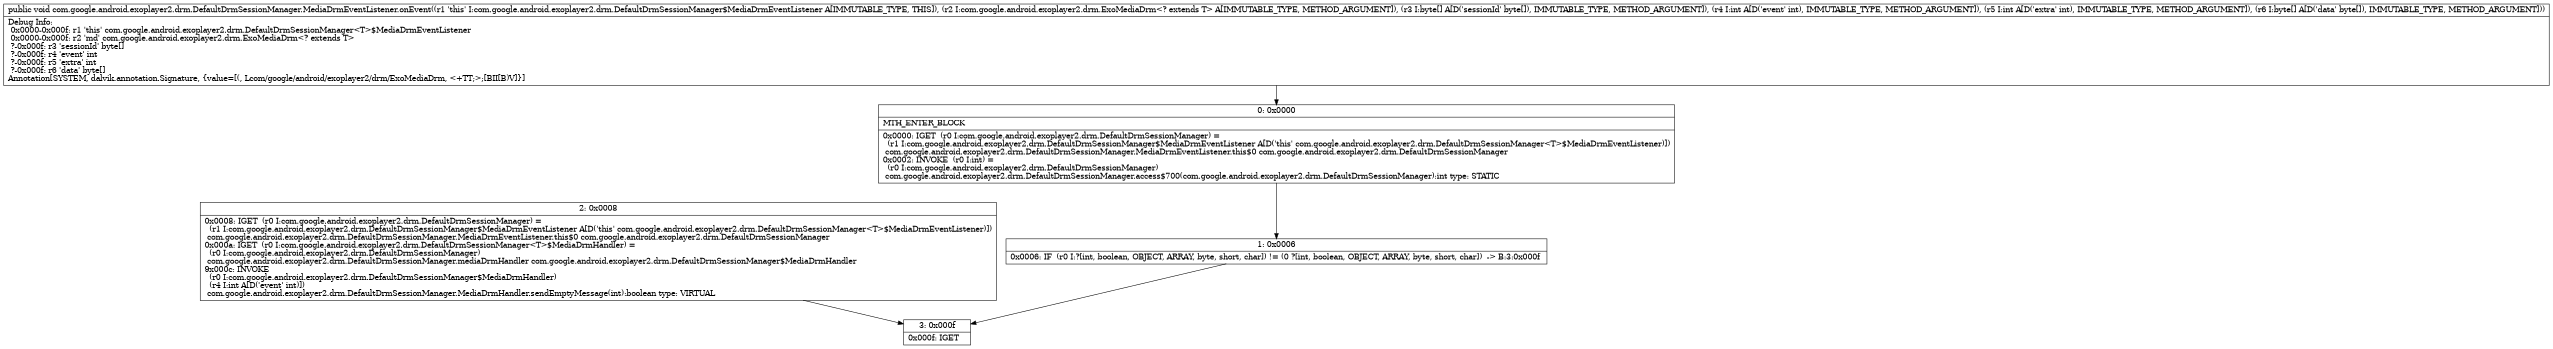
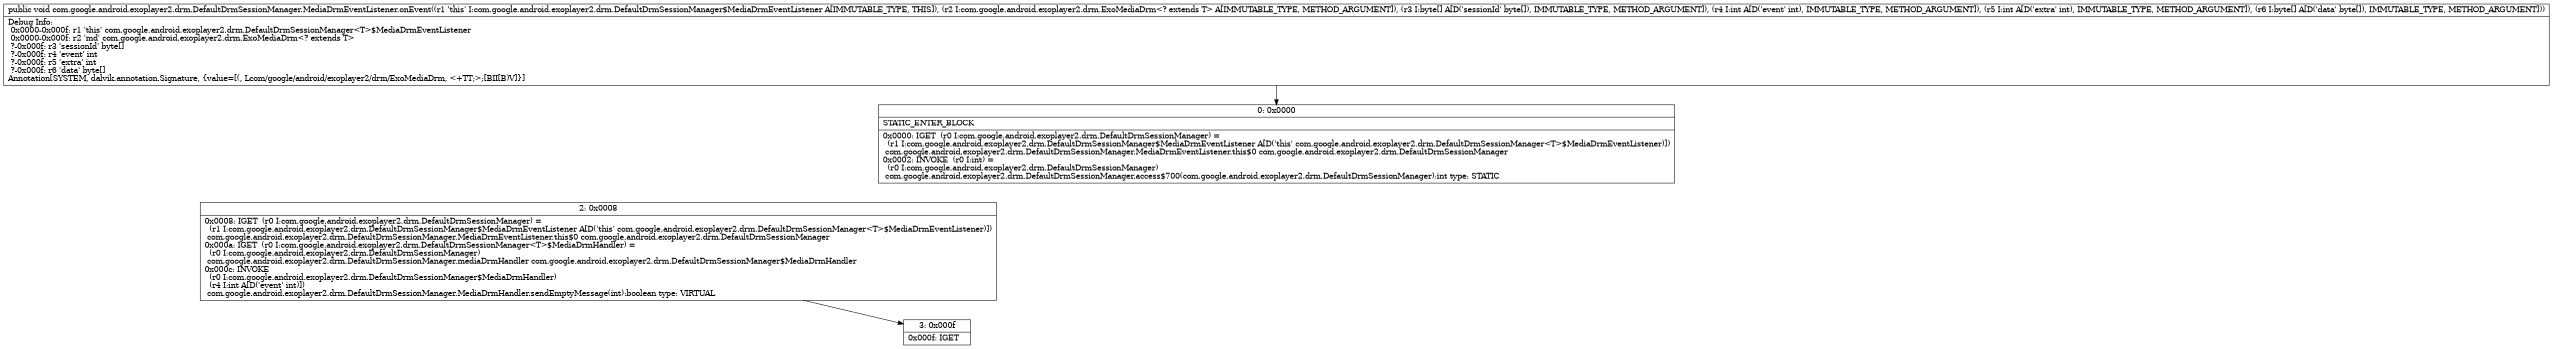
node "0: 0x0000": text "MTH_ENTER_BLOCK" -> "STATIC_ENTER_BLOCK"
node "1: 0x0006": removed
node "2: 0x0008": text "9x000c: INVOKE" -> "0x000c: INVOKE"
